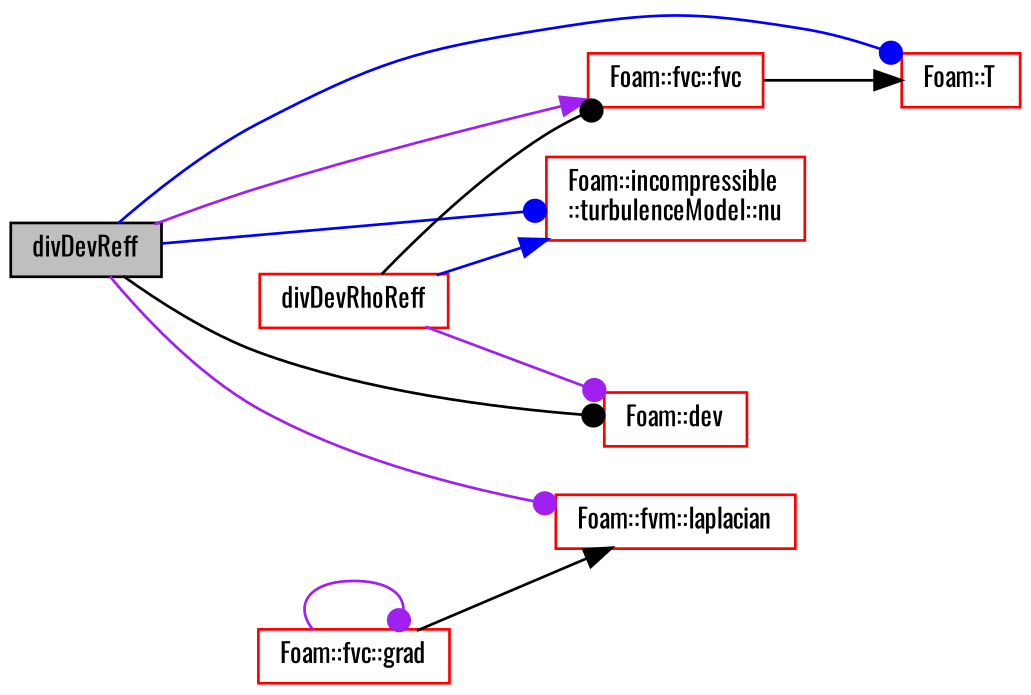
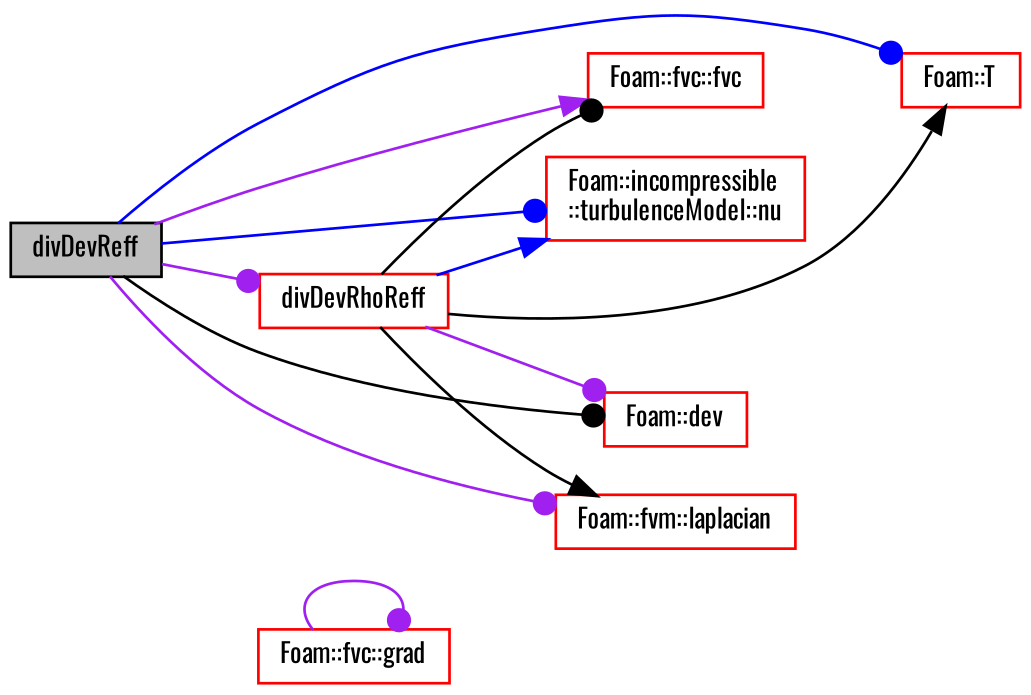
edge "Foam::fvc::fvc" -> "Foam::T": now "divDevRhoReff" -> "Foam::T"
edge "divDevReff" -> "divDevRhoReff": added
edge "Foam::fvc::grad" -> "Foam::fvm::laplacian": now "divDevRhoReff" -> "Foam::fvm::laplacian"
